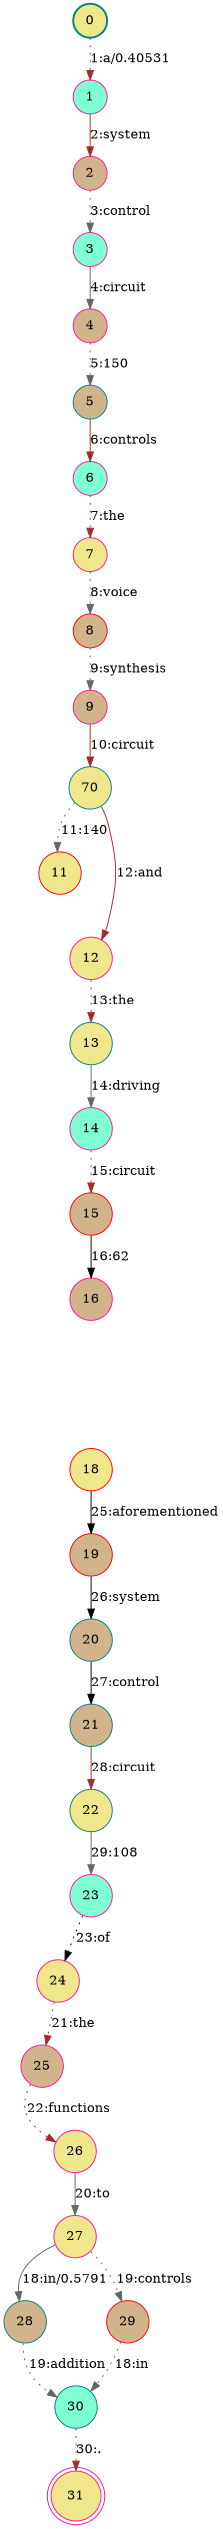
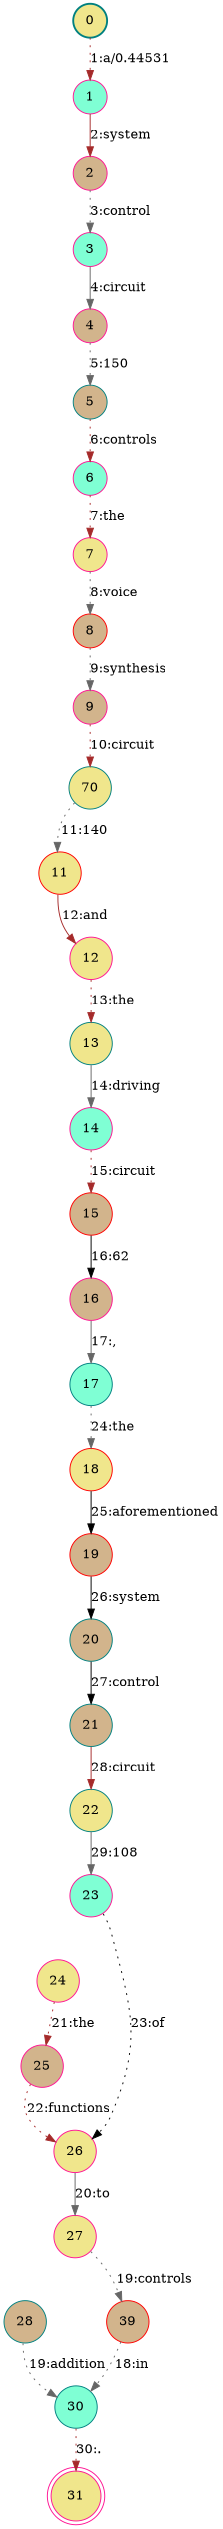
edge "0" -> "1": label "1:a/0.40531" -> "1:a/0.44531"
edge "5" -> "6": style solid -> dotted
edge "9" -> "70": style solid -> dotted
edge "70" -> "12": now "11" -> "12"
node "17": added
edge "23" -> "24": now "23" -> "26"
edge "27" -> "28": removed, label "18:in/0.5791"
node "29": label "29" -> "39"
